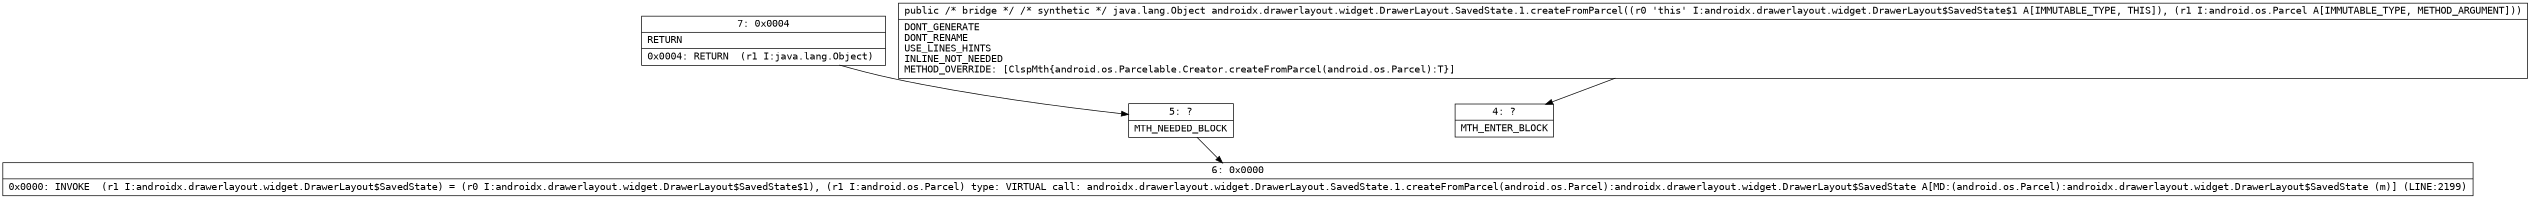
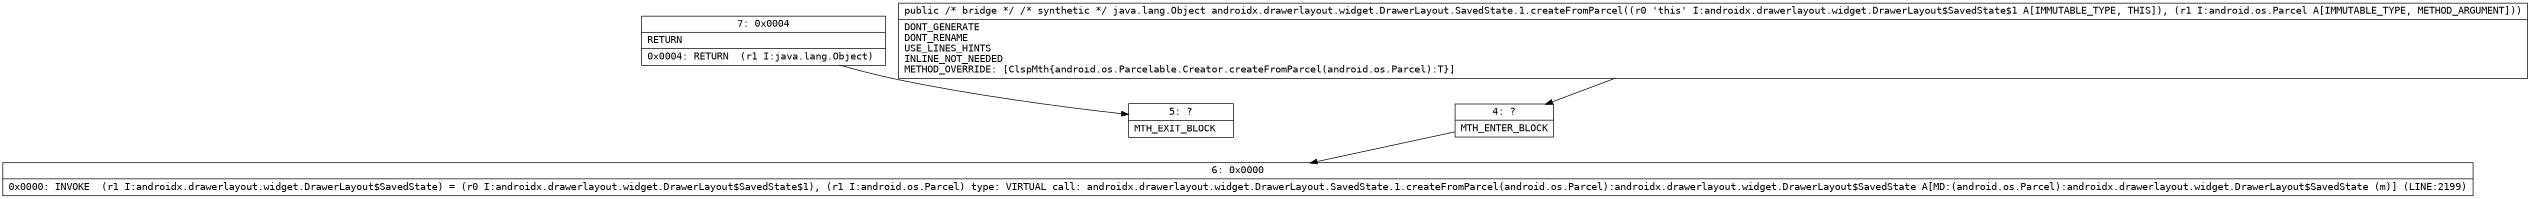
node "5: ?": text "MTH_NEEDED_BLOCK" -> "MTH_EXIT_BLOCK"
edge "5: ?" -> "6: 0x0000": now "4: ?" -> "6: 0x0000"
